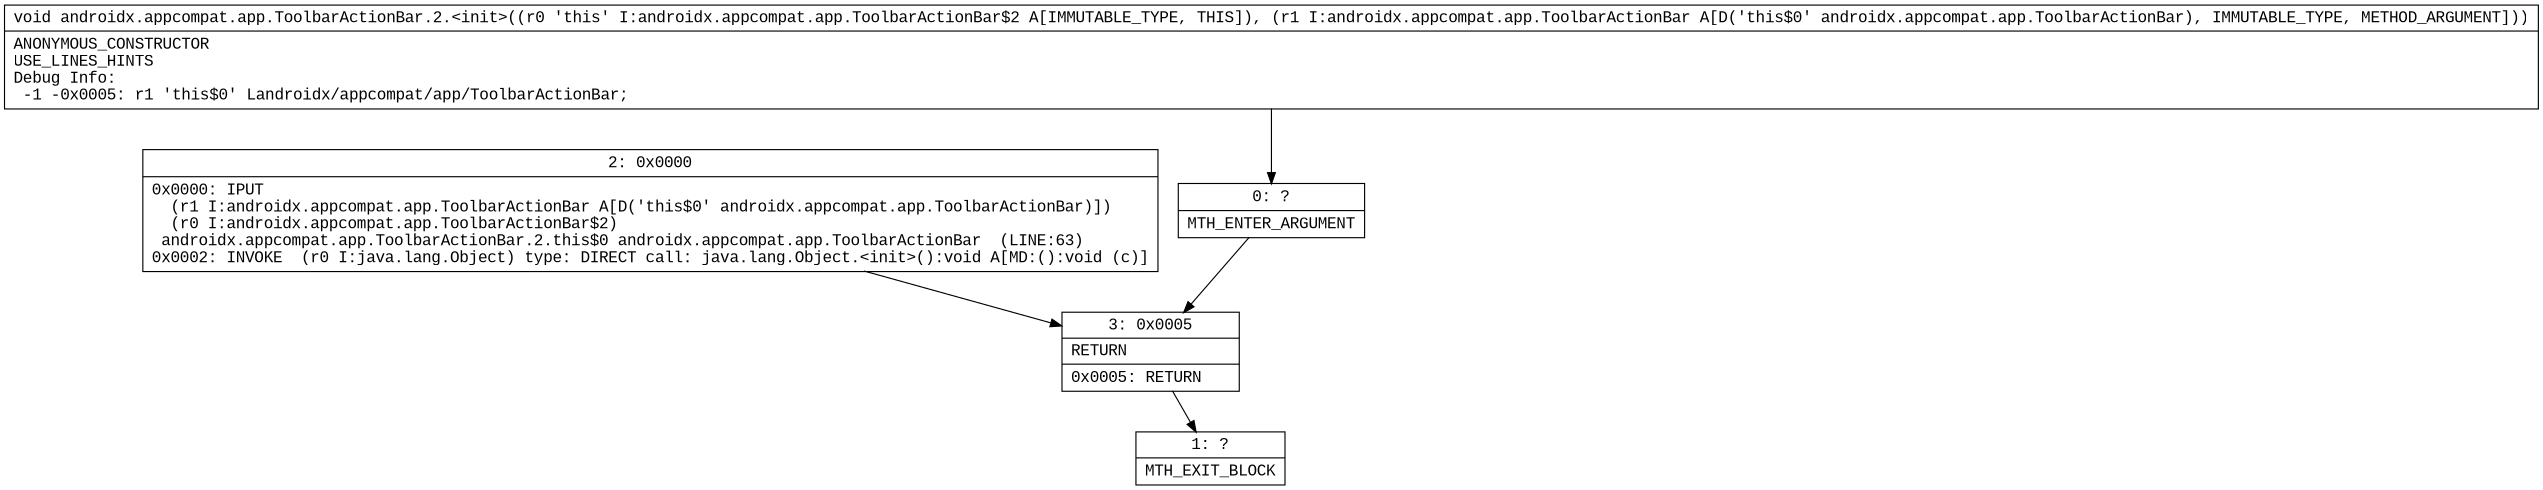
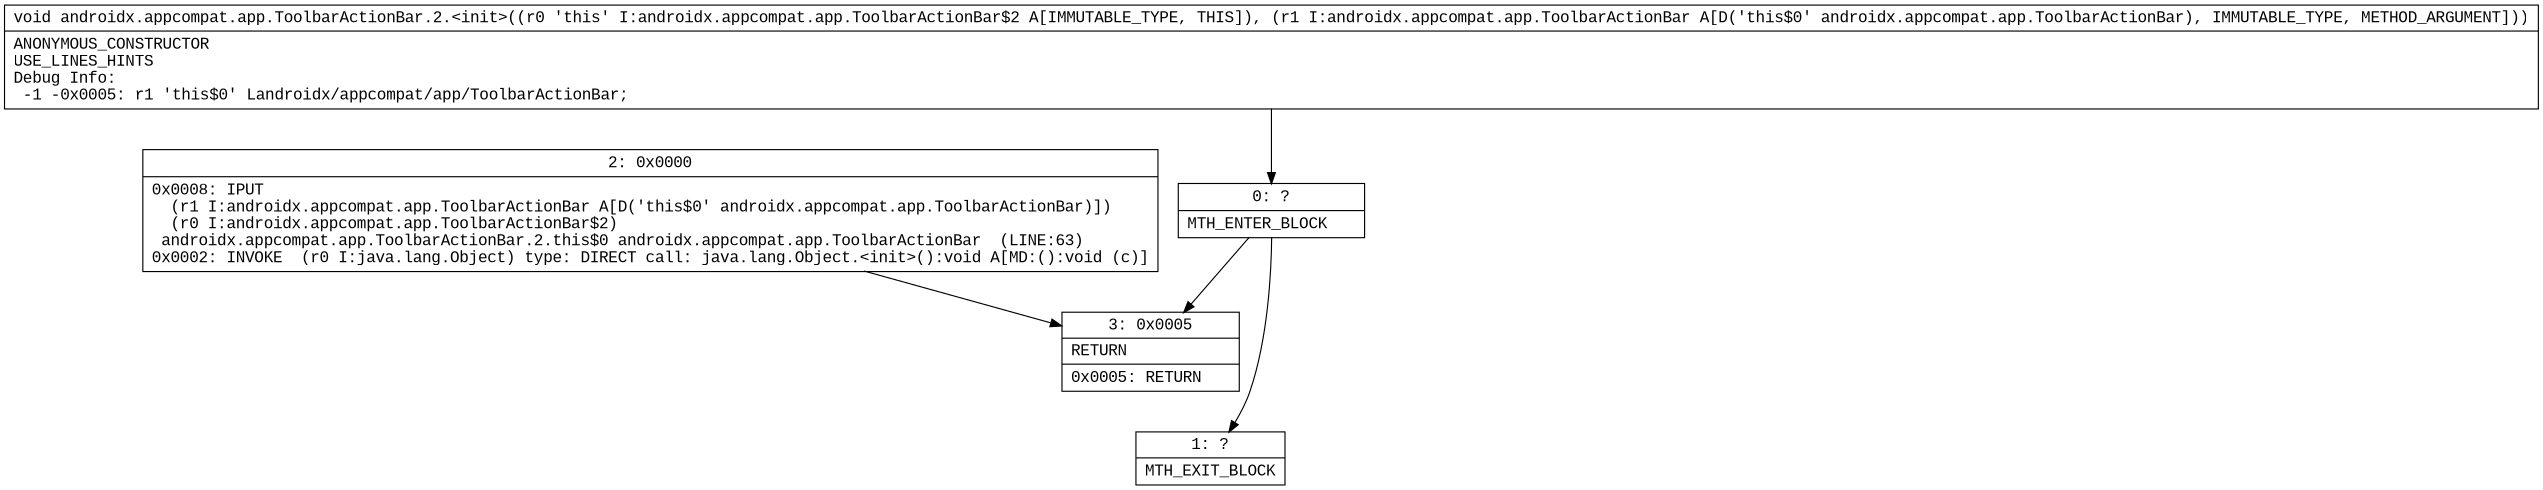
node "2: 0x0000": text "0x0000: IPUT" -> "0x0008: IPUT"
node "0: ?": text "MTH_ENTER_ARGUMENT" -> "MTH_ENTER_BLOCK"
edge "3: 0x0005" -> "1: ?": now "0: ?" -> "1: ?"
